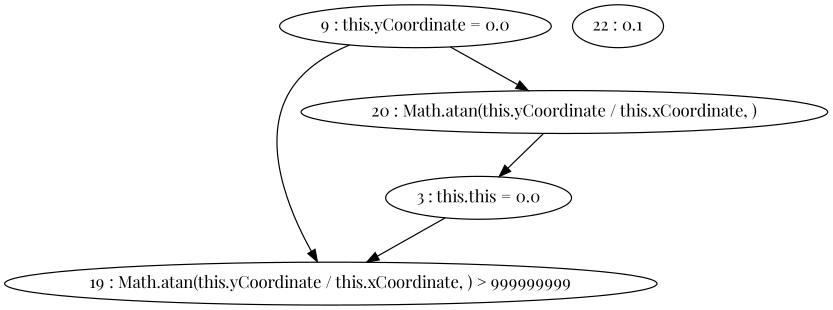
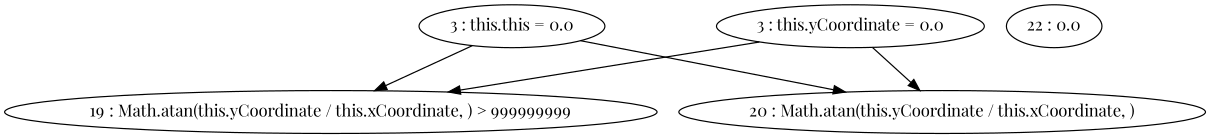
node "9 : this.yCoordinate = 0.0": label "9 : this.yCoordinate = 0.0" -> "3 : this.yCoordinate = 0.0"
node "22 : 0.1": label "22 : 0.1" -> "22 : 0.0"
edge "20 : Math.atan(this.yCoordinate / this.xCoordinate, )" -> "3 : this.this = 0.0": reversed
